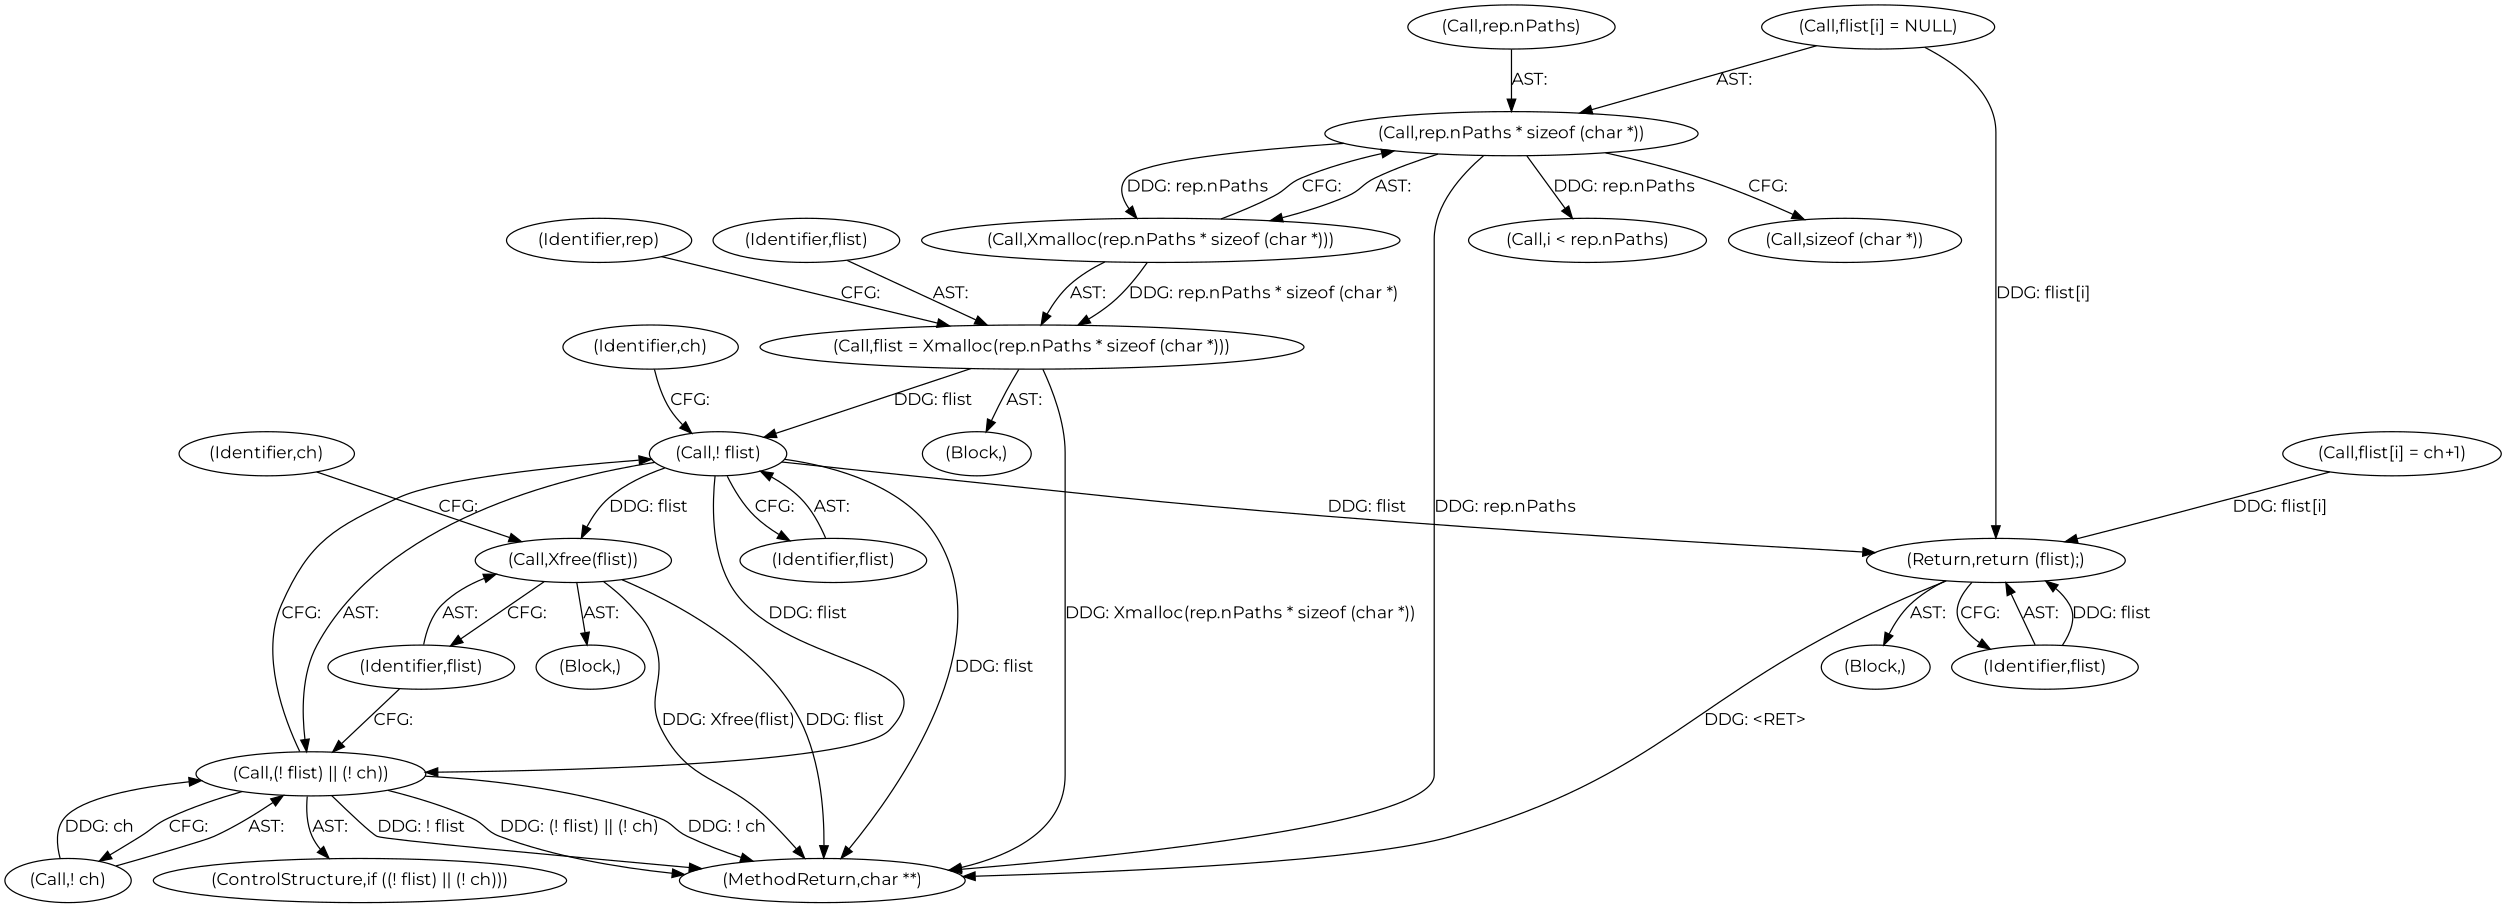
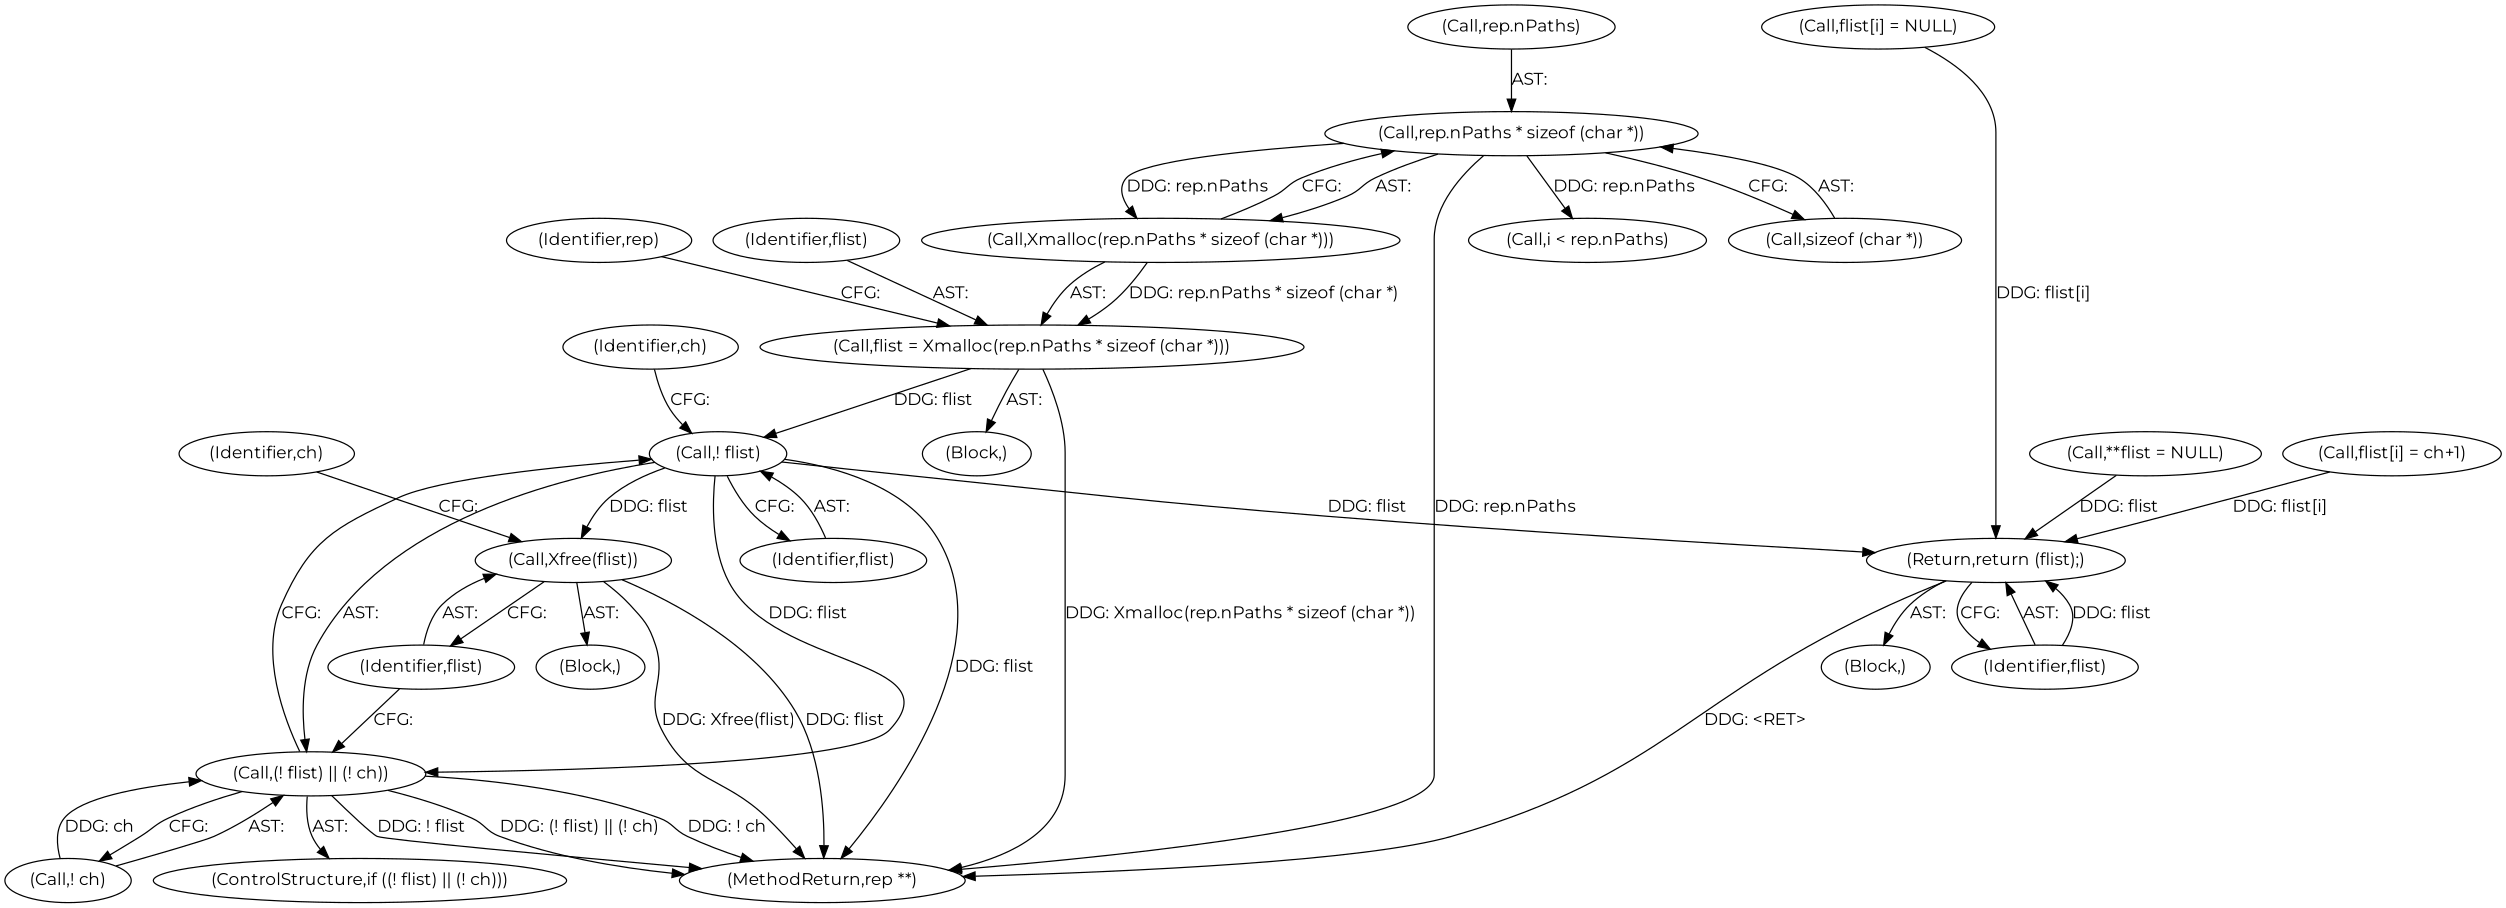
edge "(Call,flist[i] = NULL)" -> "(Call,rep.nPaths * sizeof (char *))": now "(Call,sizeof (char *))" -> "(Call,rep.nPaths * sizeof (char *))"
node "(Call,**flist = NULL)": added
node "(MethodReturn,char **)": label "(MethodReturn,char **)" -> "(MethodReturn,rep **)"
